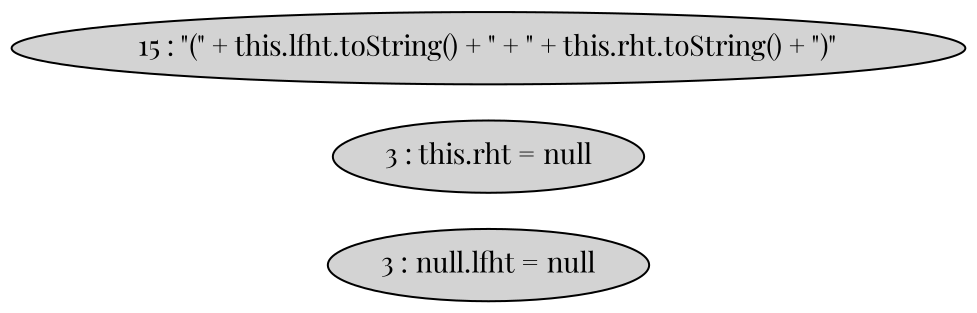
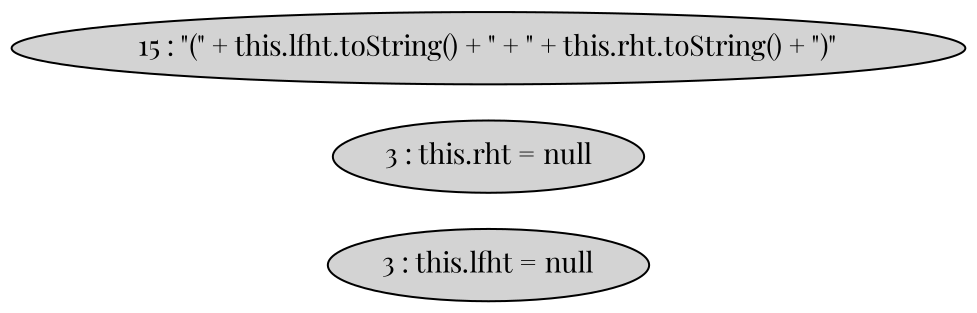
node "3 : null.lfht = null": label "3 : null.lfht = null" -> "3 : this.lfht = null"
